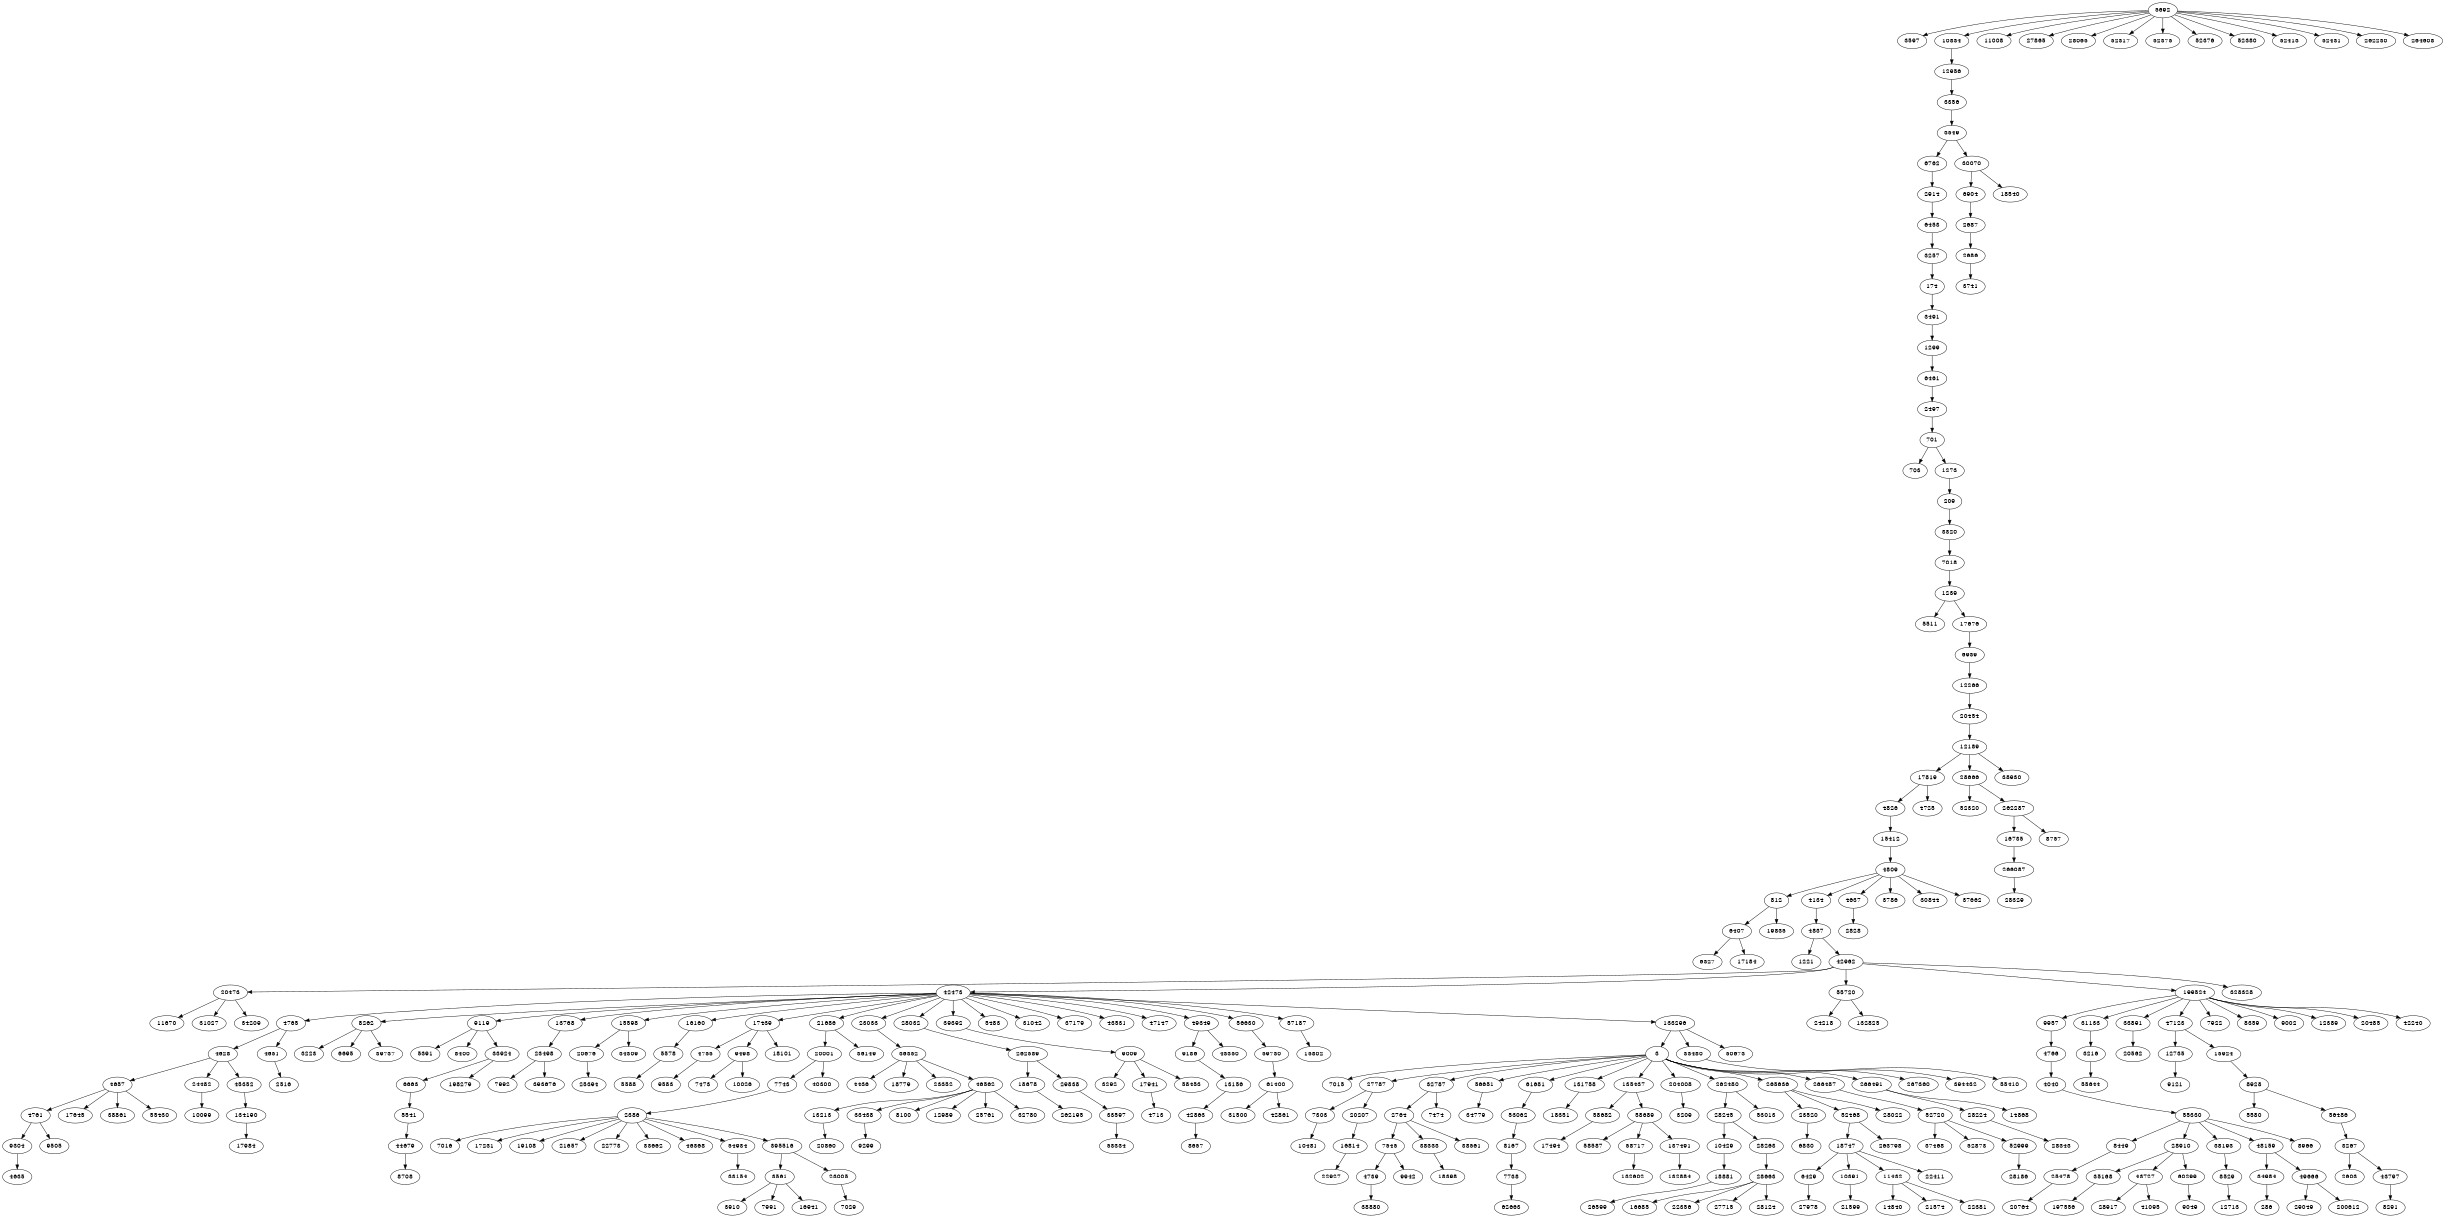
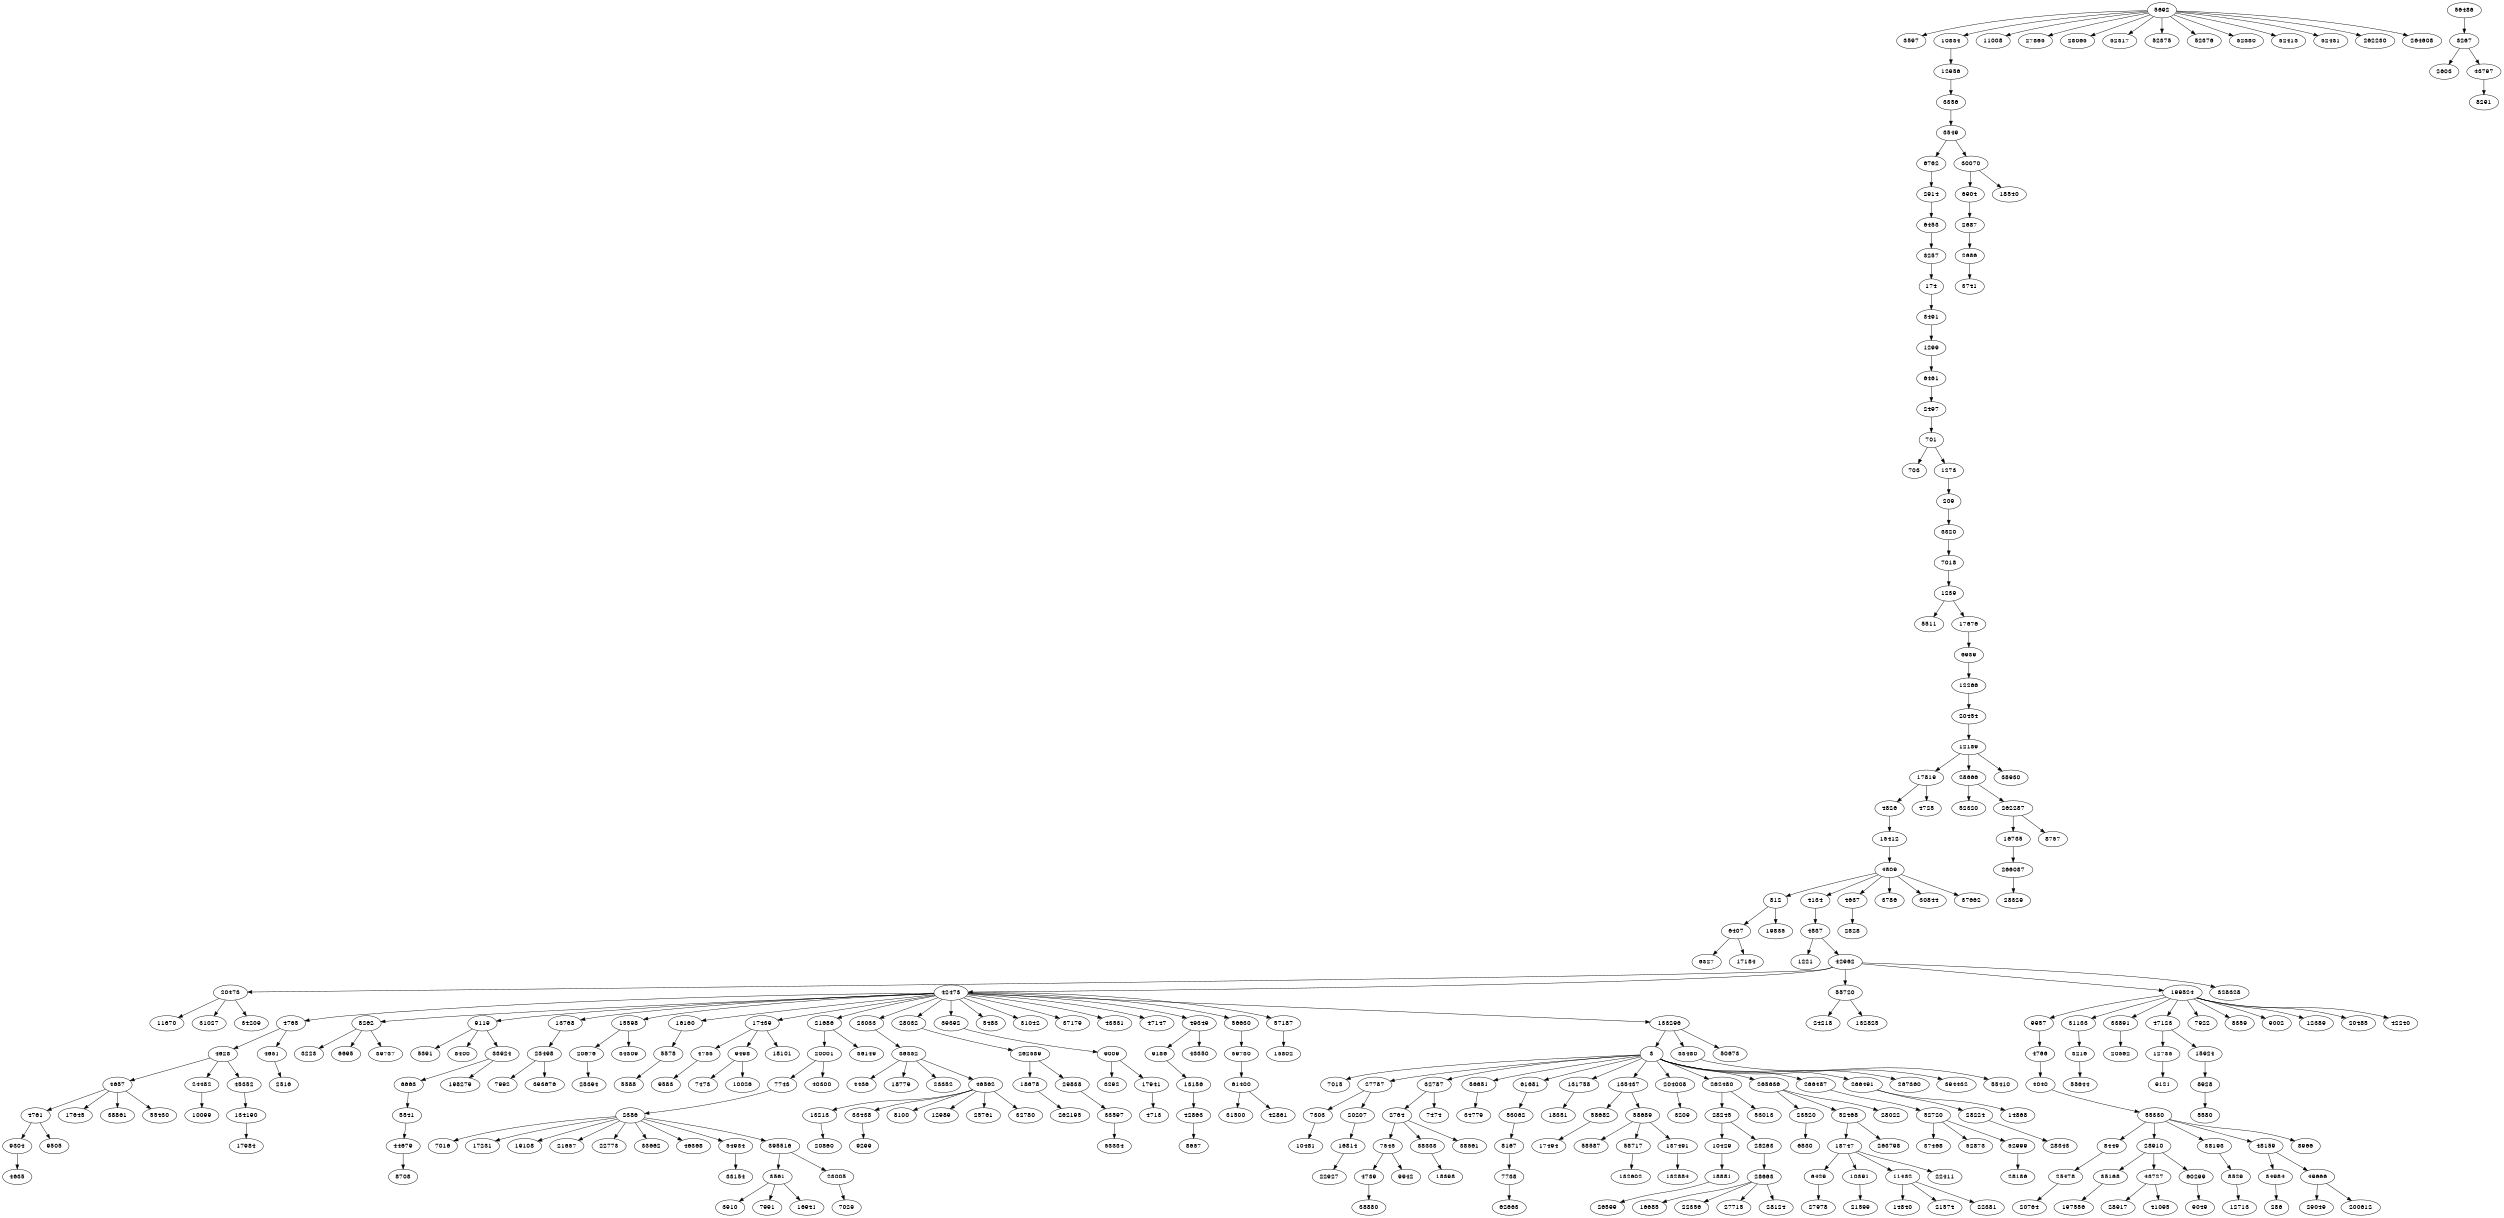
node "58453": removed
edge "8928" -> "56486": removed
